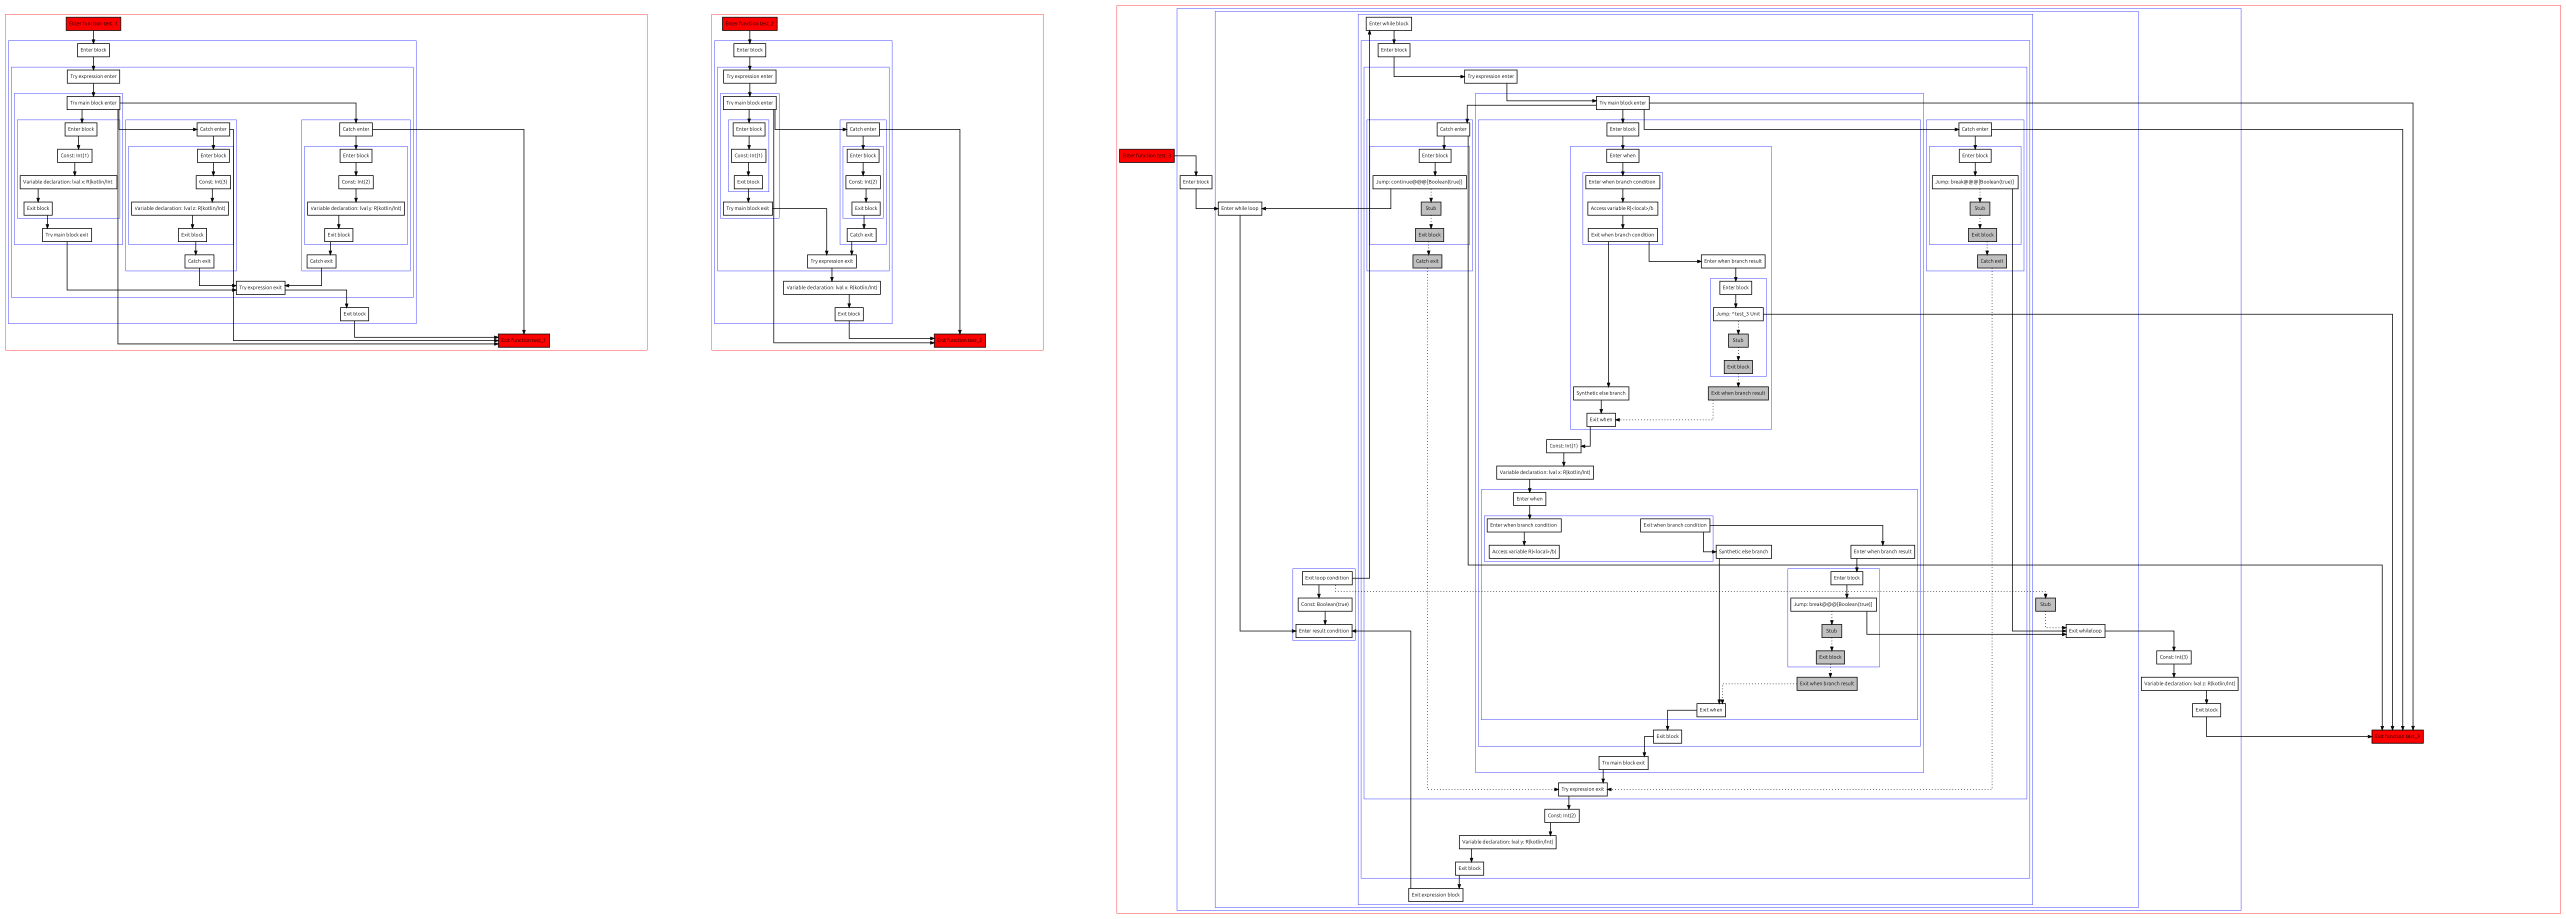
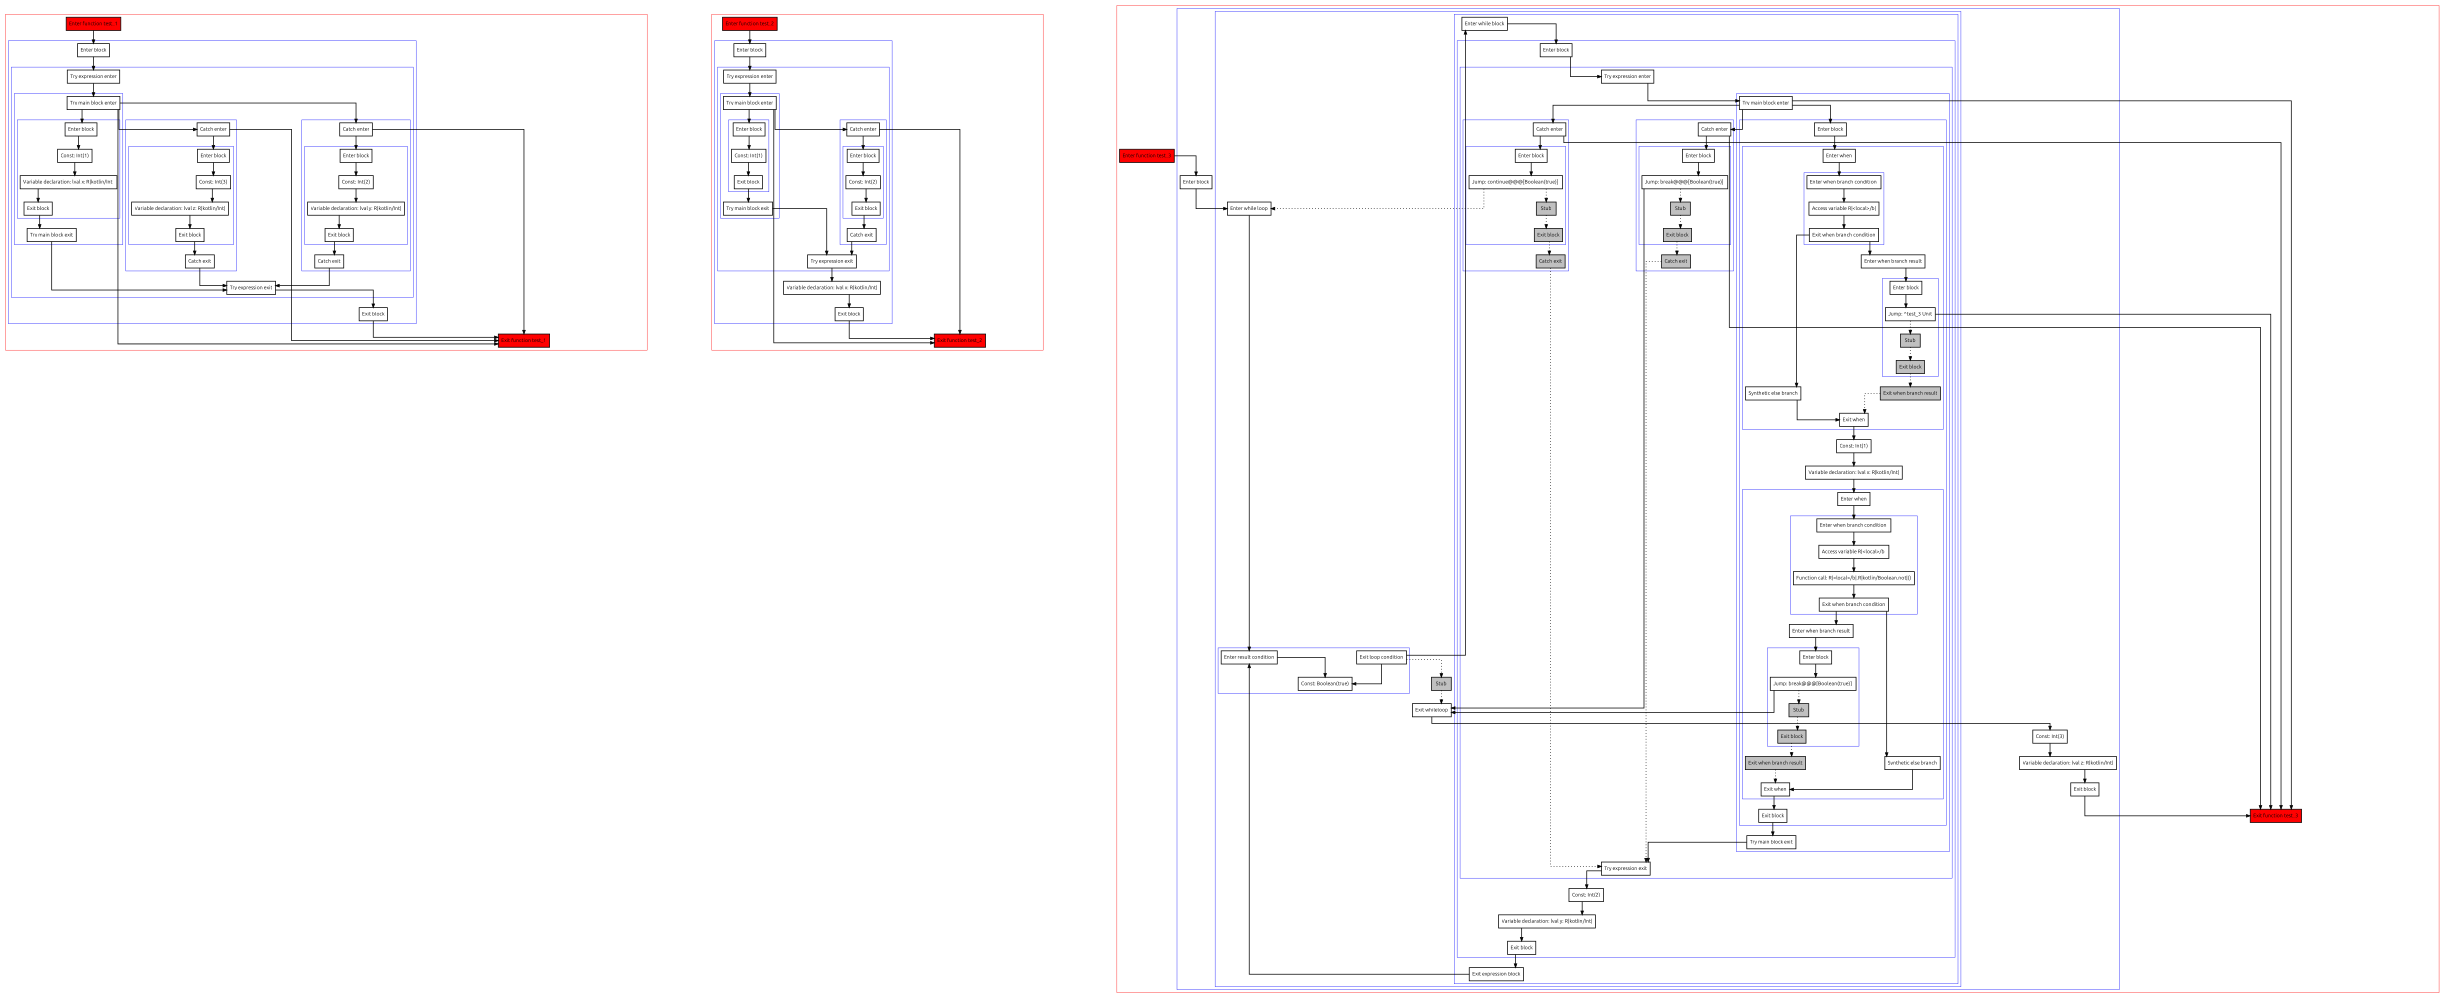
edge "Jump: continue@@@[Boolean(true)]" -> "Enter while loop": style solid -> dotted
node "Function call: R|<local>/b|.R|kotlin/Boolean.not|()": added
edge "Const: Boolean(true)" -> "Enter result condition": reversed
